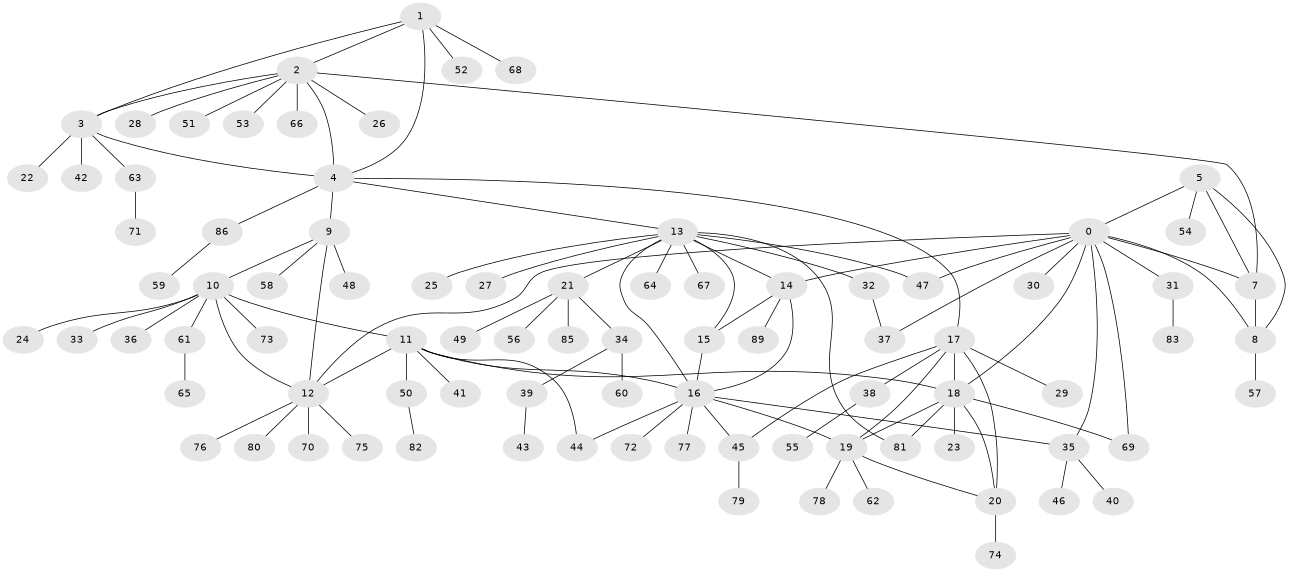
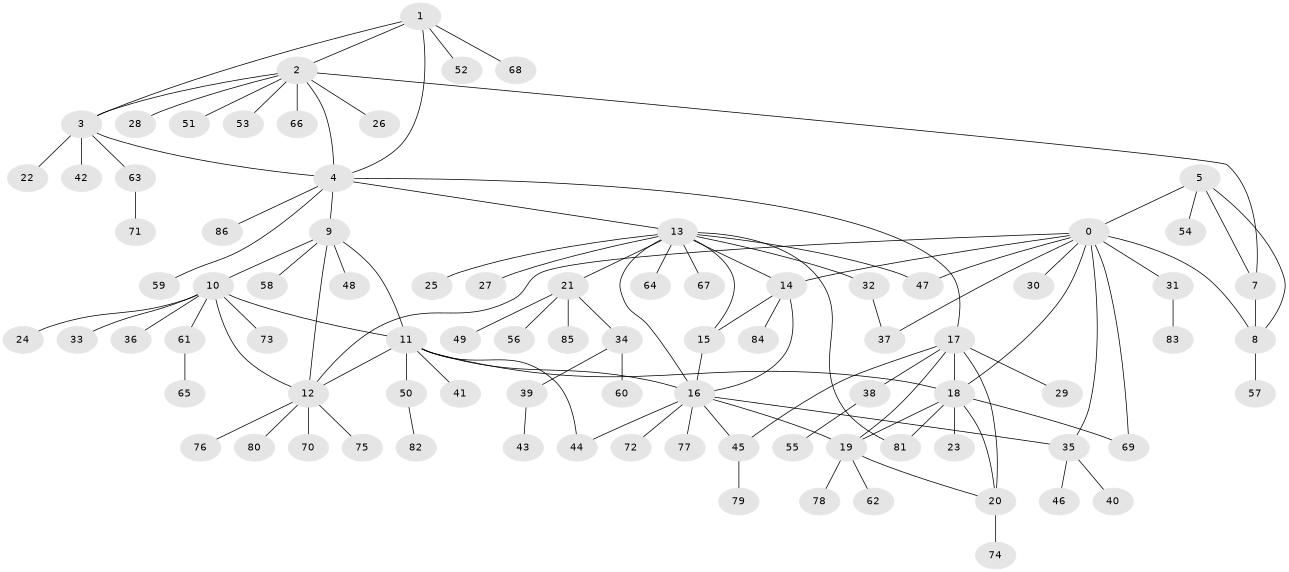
edge "86" -- "59": now "4" -- "59"
edge "0" -- "7": removed
edge "9" -- "11": added
node "89": label "89" -> "84"
